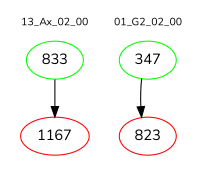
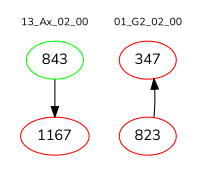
node "833": label "833" -> "843"
node "347": color green -> red
edge "347" -> "823": reversed
